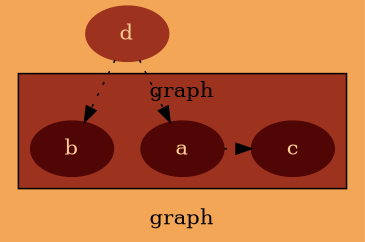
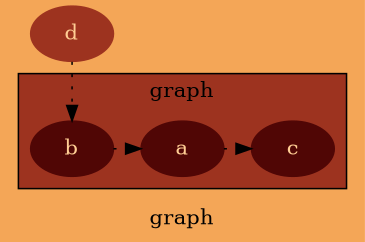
edge "d" -> "a": now "b" -> "a"
